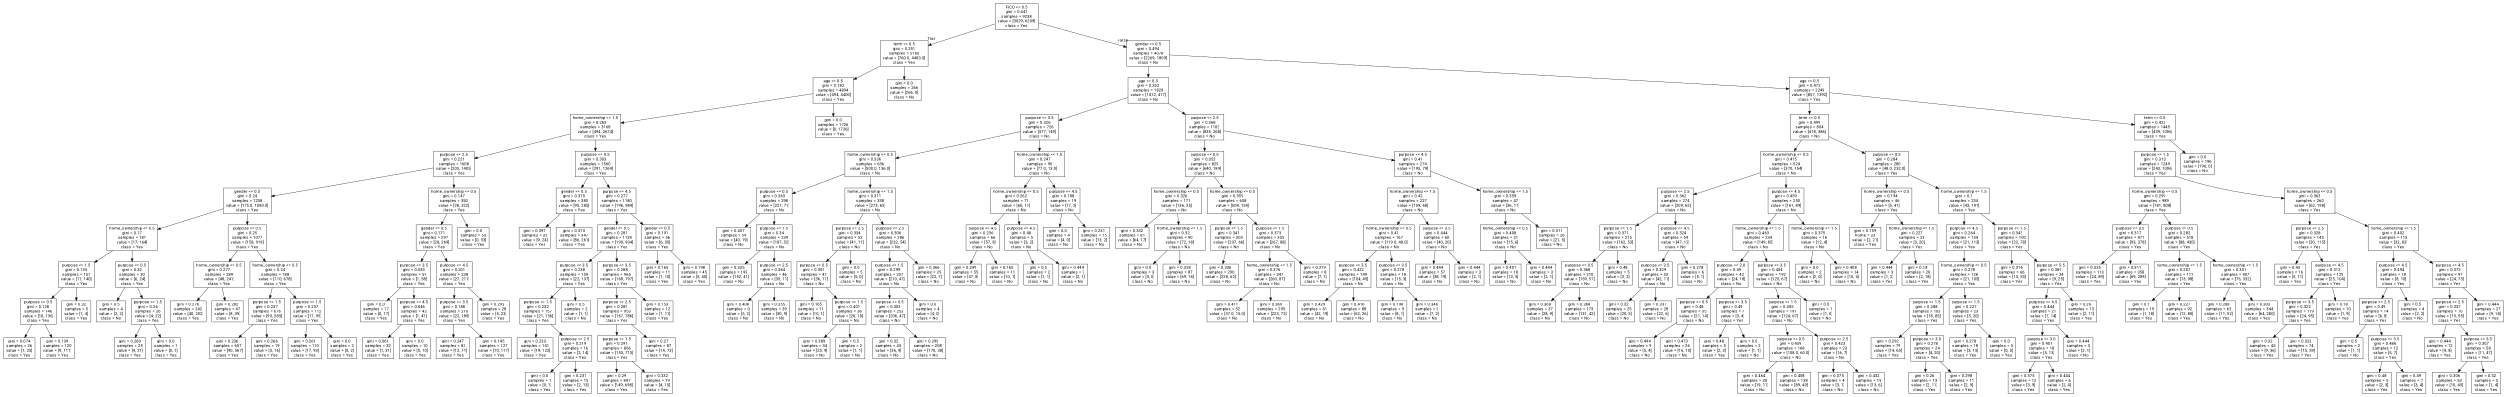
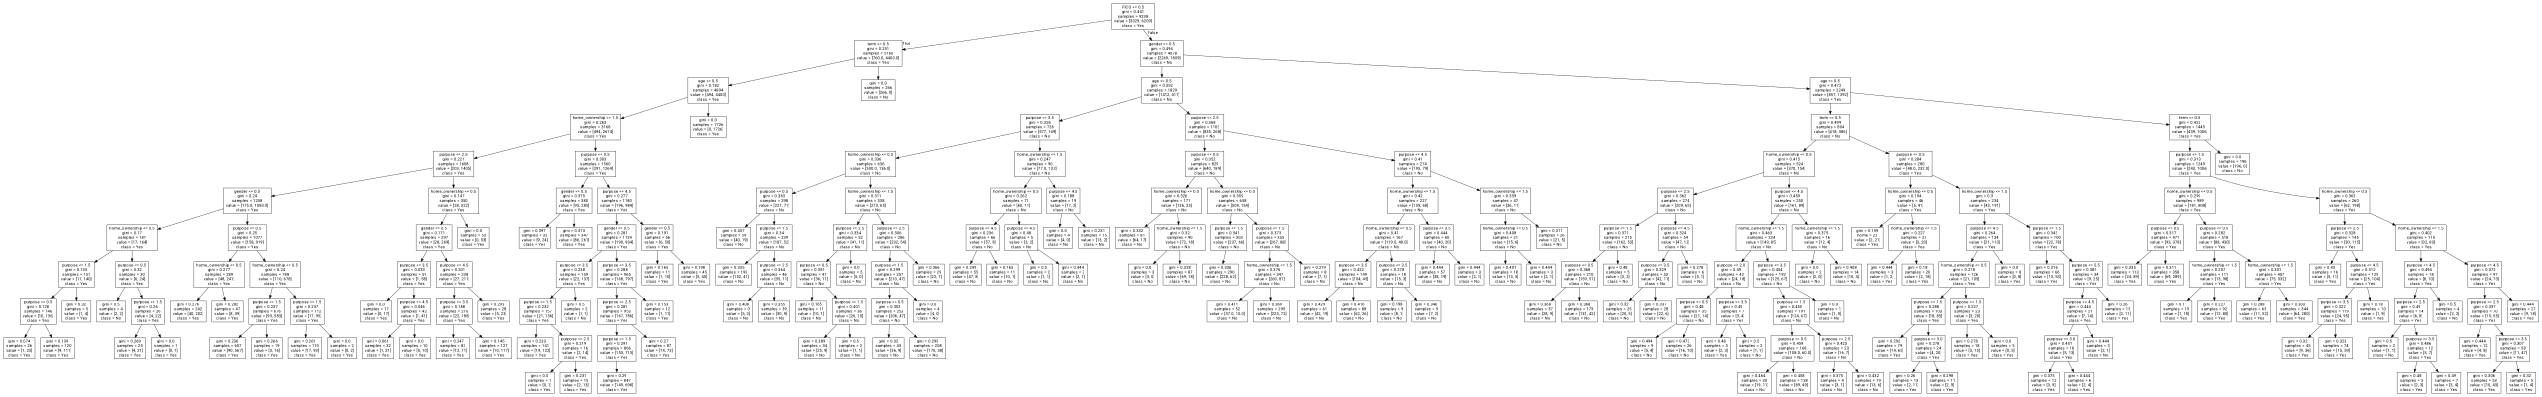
node "gini = 0.0 samples = 8 value = [0, 8] class = Yes": added
node "gini = 0.332 samples = 19 value = [4, 15] class = Yes": removed
